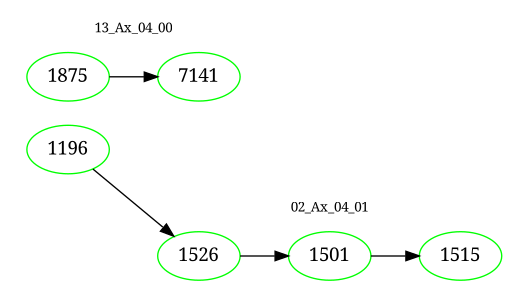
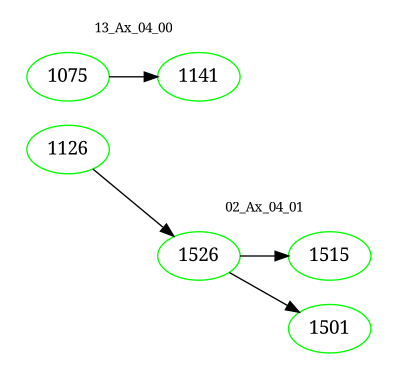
node "1875": label "1875" -> "1075"
node "7141": label "7141" -> "1141"
node "1196": label "1196" -> "1126"
edge "1501" -> "1515": now "1526" -> "1515"
